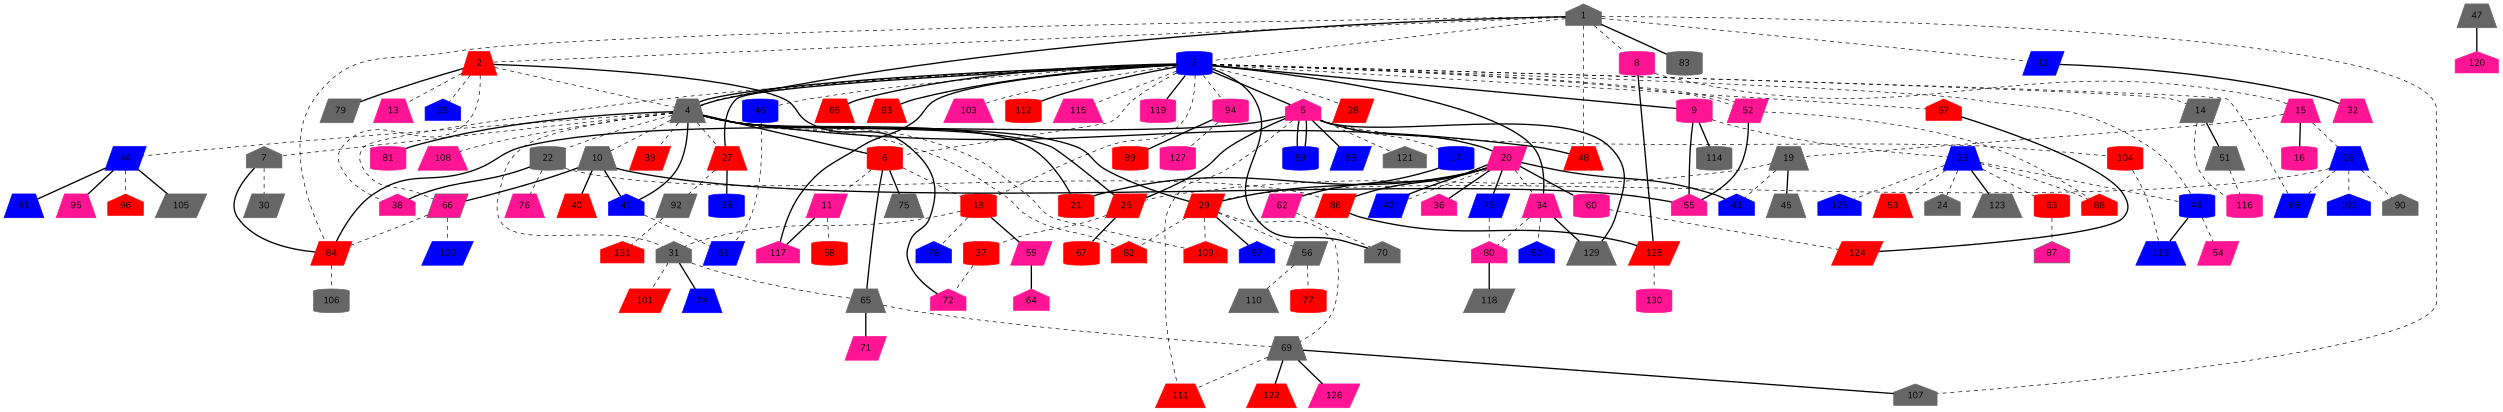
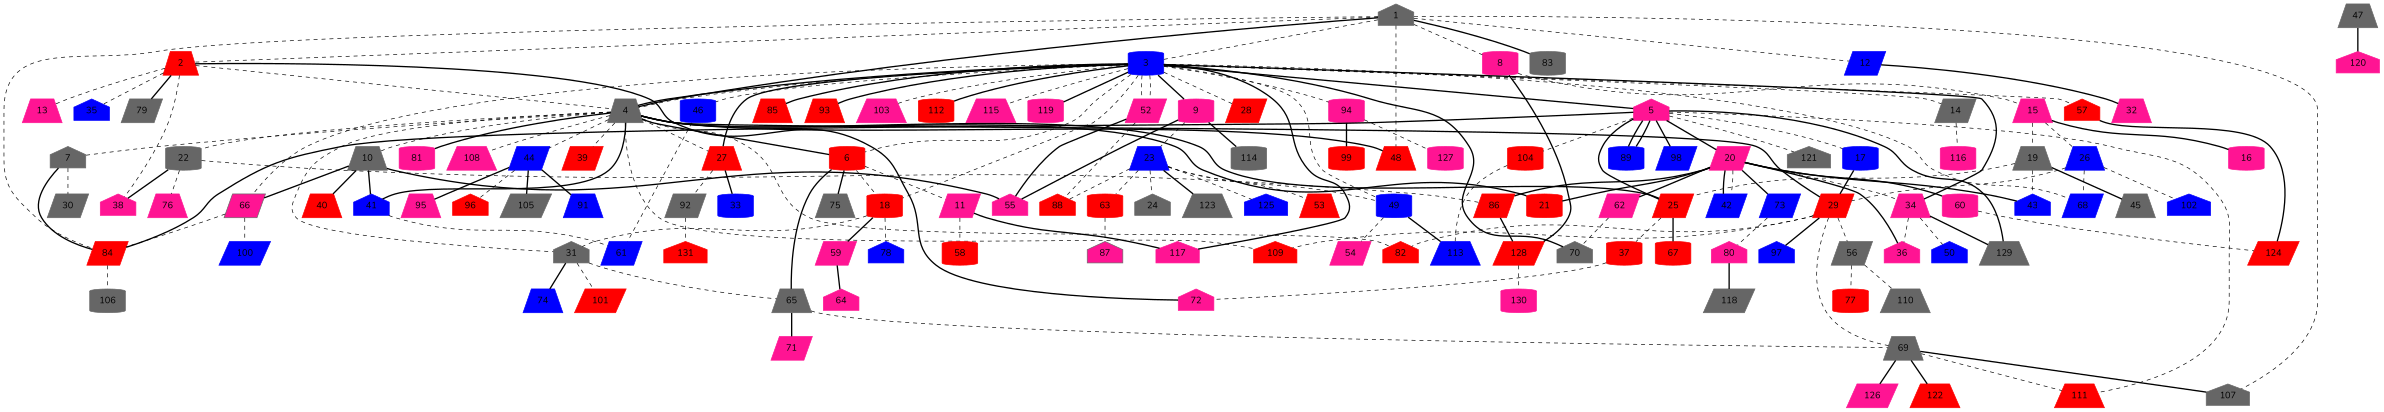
node "51": removed
node "90": removed
edge "34" -- "80": now "34" -- "36"
